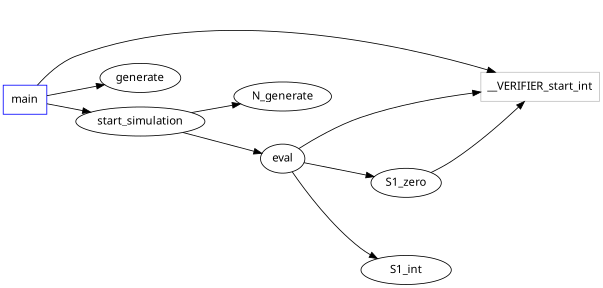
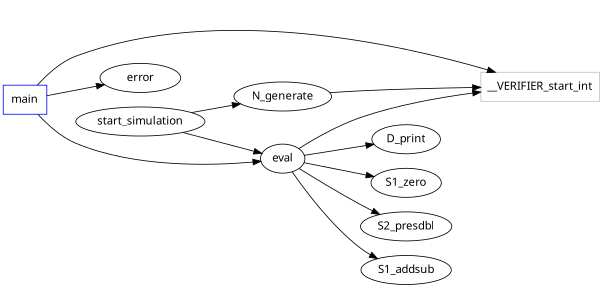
node "generate": label "generate" -> "error"
edge "main" -> "start_simulation": now "main" -> "eval"
node "D_print": added
edge "S1_zero" -> "__VERIFIER_start_int": now "N_generate" -> "__VERIFIER_start_int"
node "S2_presdbl": added
node "S1_int": label "S1_int" -> "S1_addsub"
